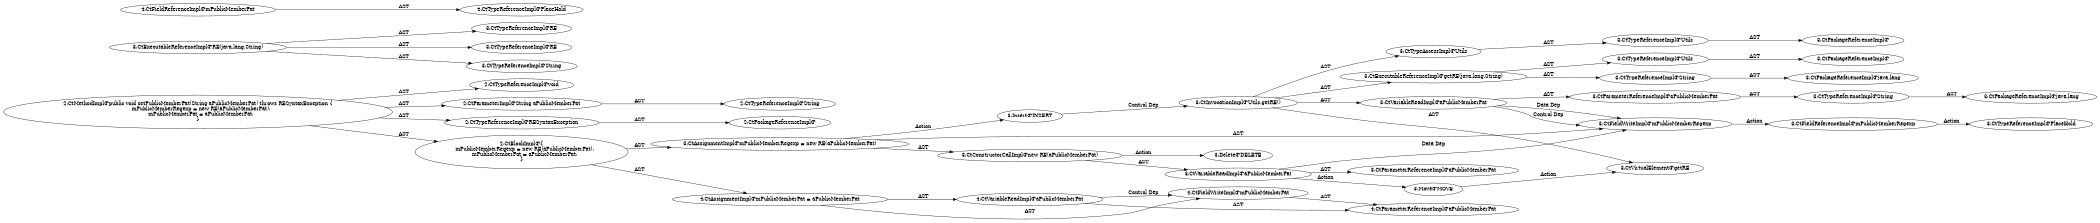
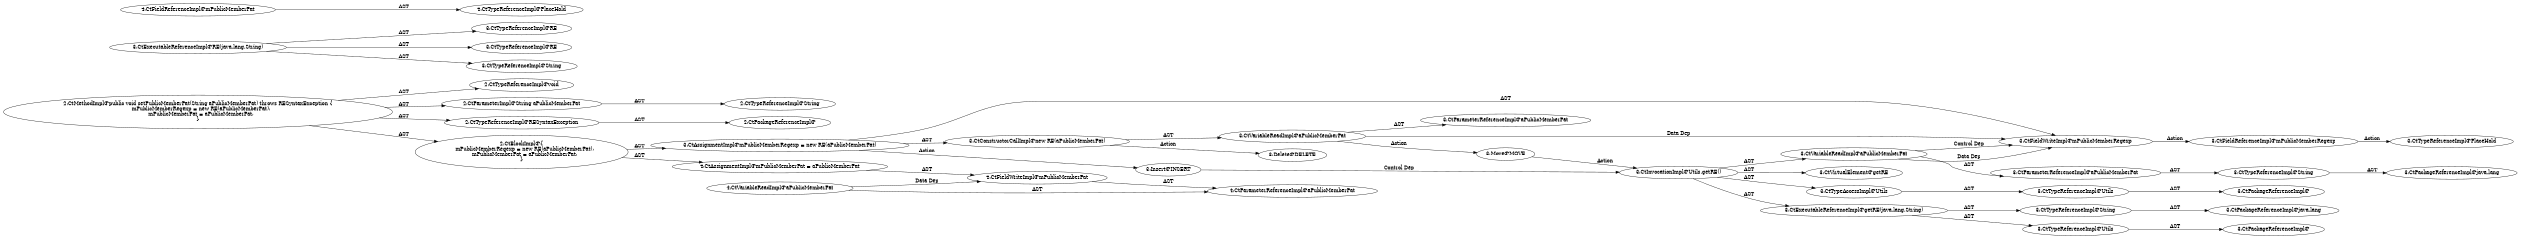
edge "3:Move@MOVE" -> "3:CtVirtualElement@getRE": now "3:Move@MOVE" -> "3:CtInvocationImpl@Utils.getRE()"
edge "4:CtVariableReadImpl@aPublicMemberPat" -> "4:CtFieldWriteImpl@mPublicMemberPat": label "Control Dep" -> "Data Dep"
edge "4:CtAssignmentImpl@mPublicMemberPat = aPublicMemberPat" -> "4:CtVariableReadImpl@aPublicMemberPat": removed, label "AST"
